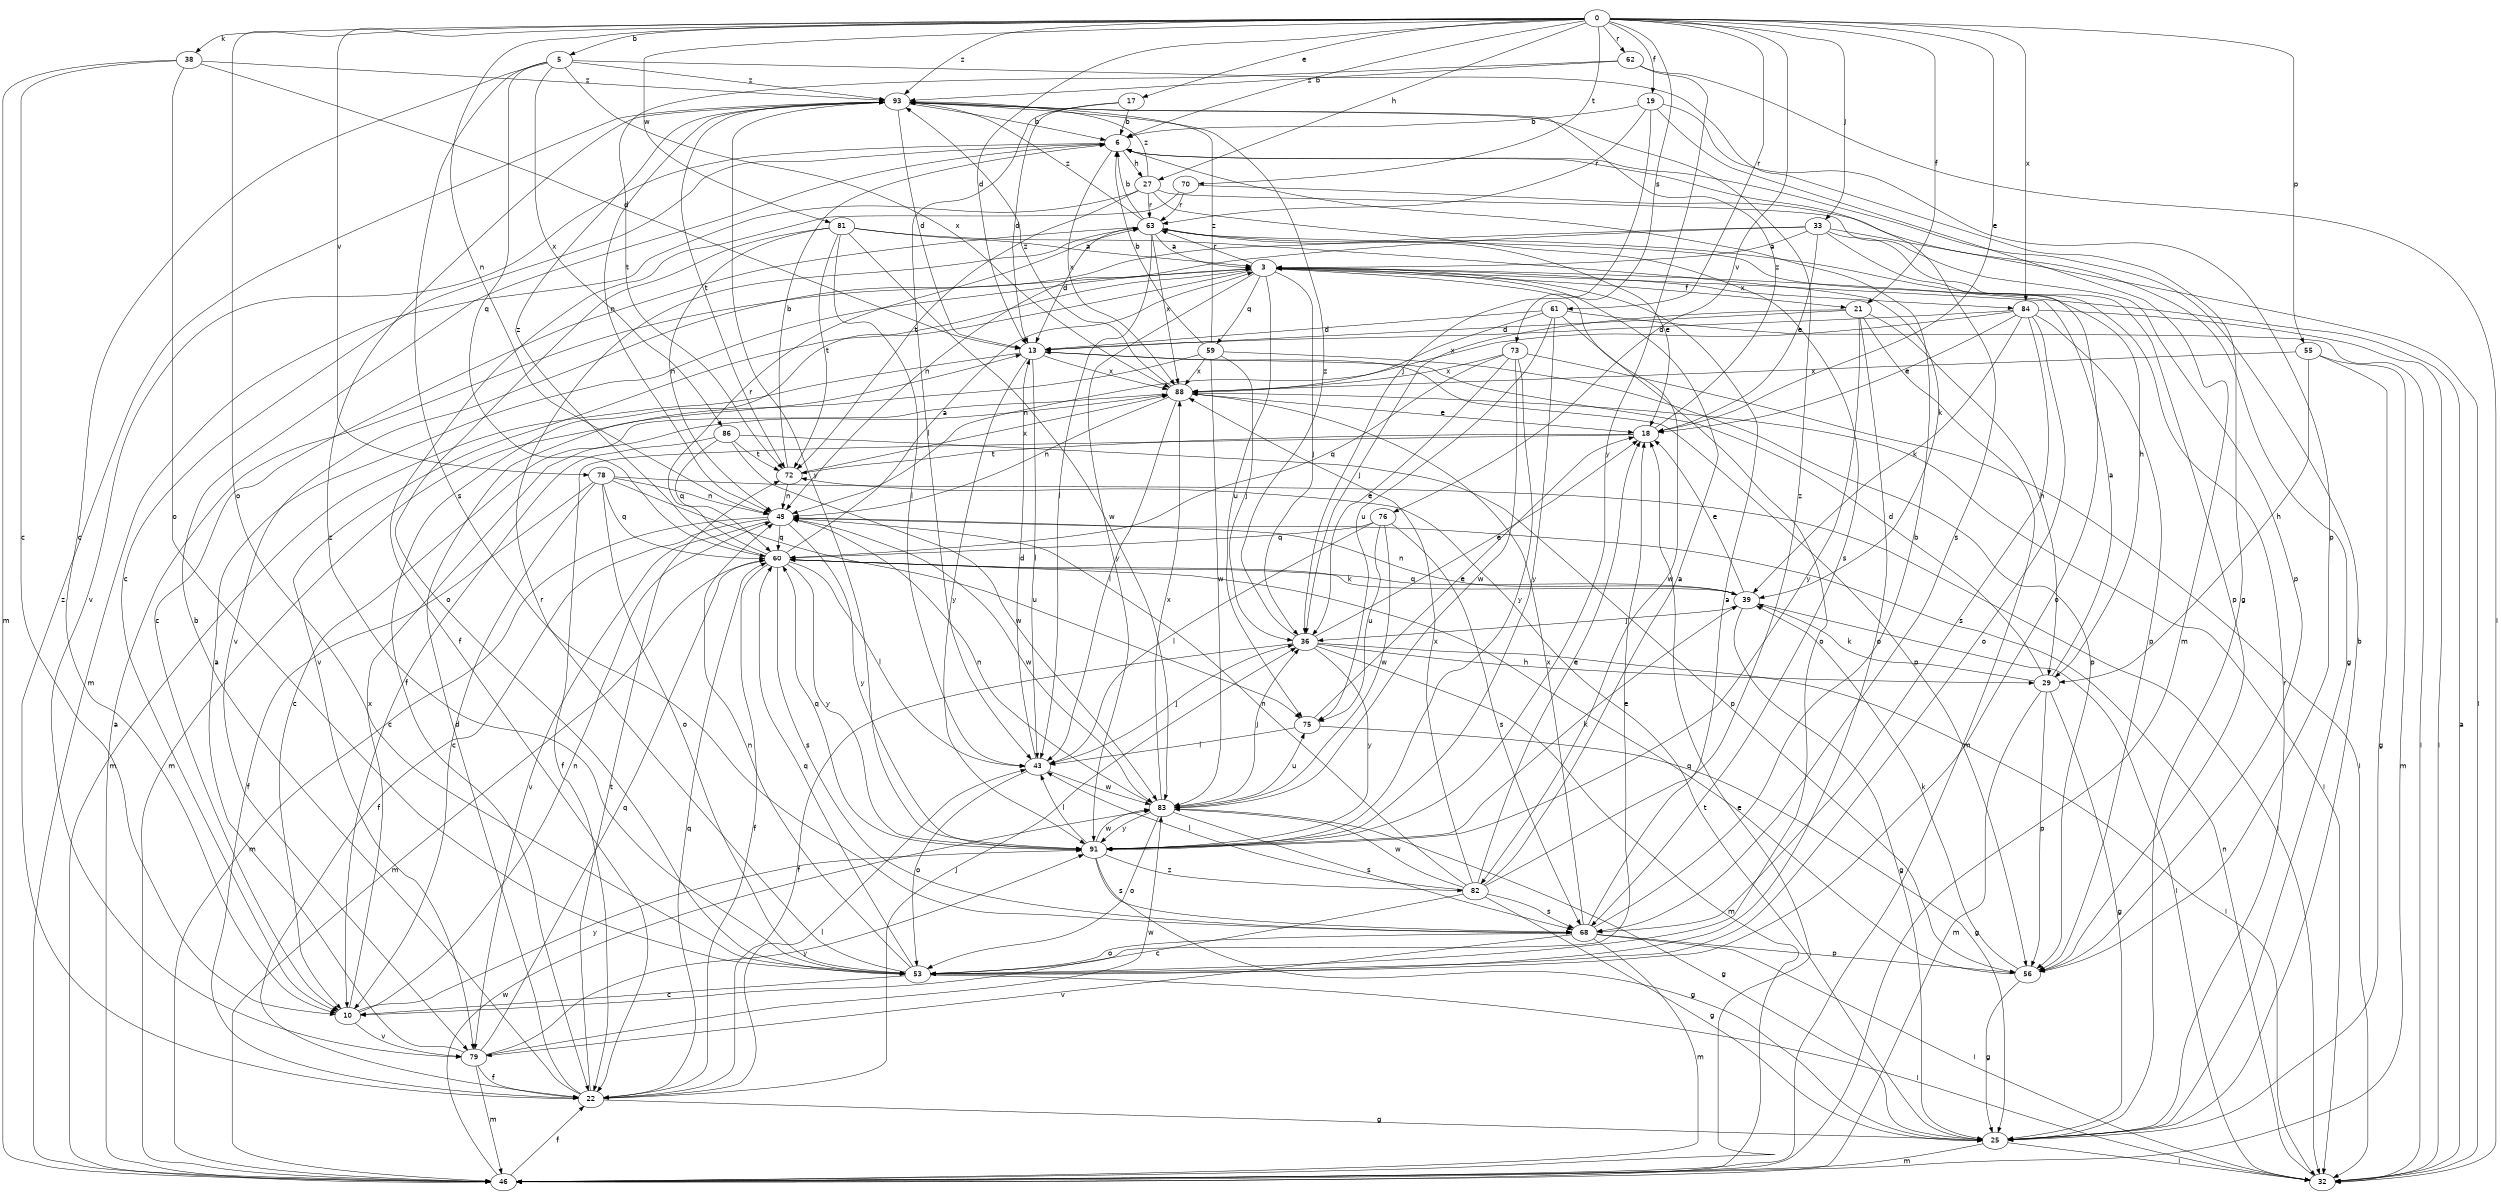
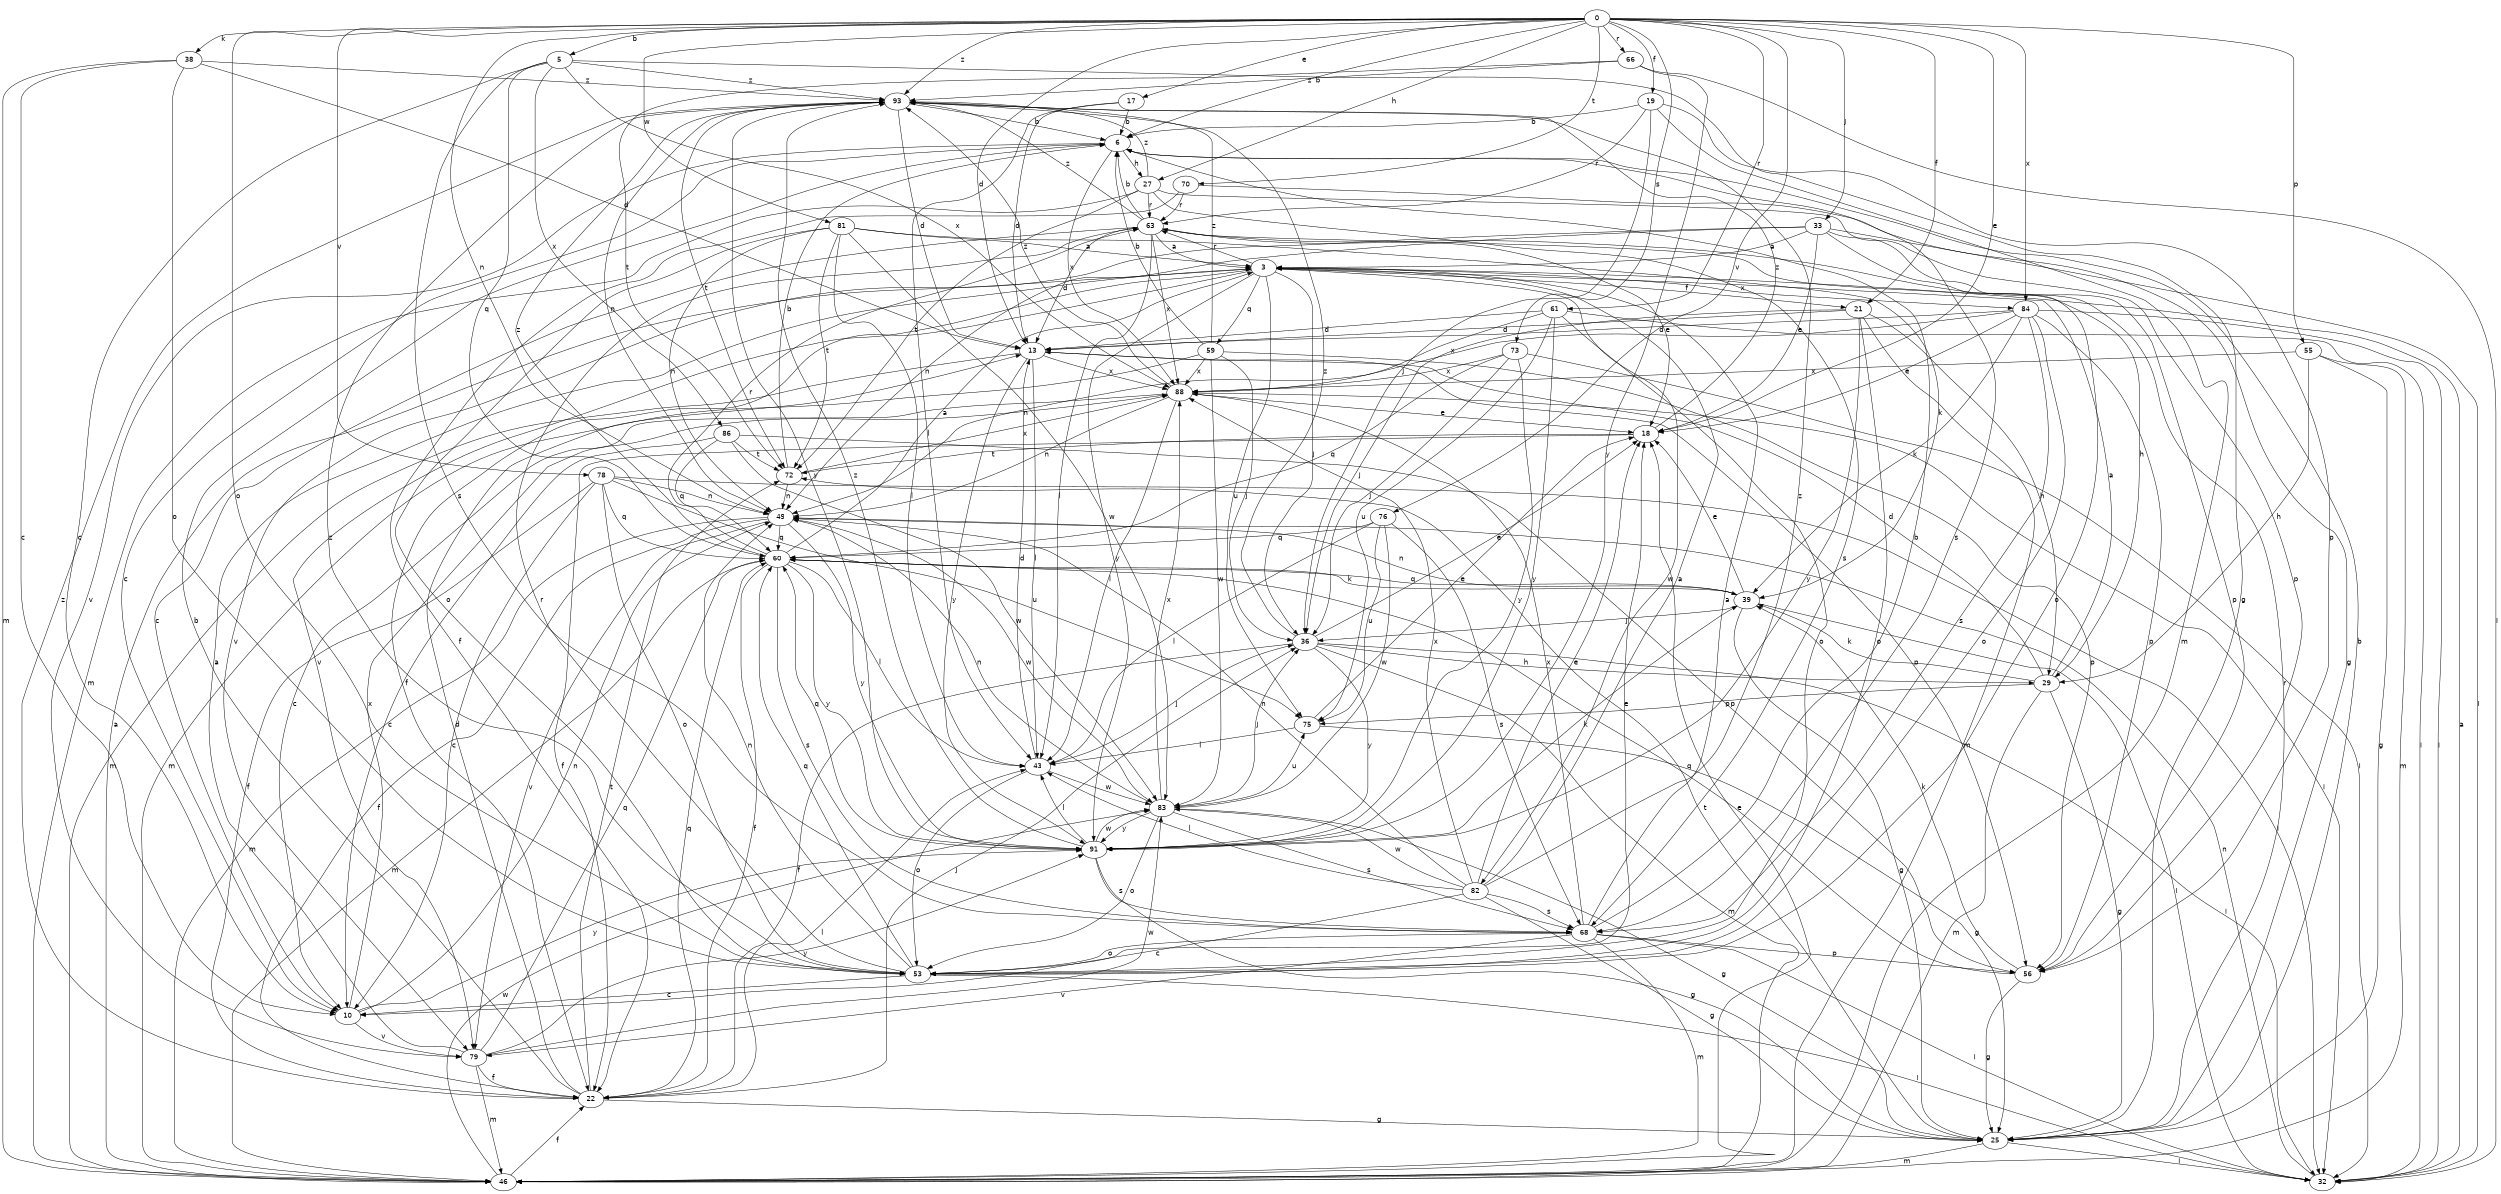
node "62": label "62" -> "66"
edge "73" -> "36": label "e" -> "j"
edge "73" -> "83": removed, label "w"
edge "29" -> "56": now "29" -> "75"
edge "91" -> "82": now "91" -> "93"
